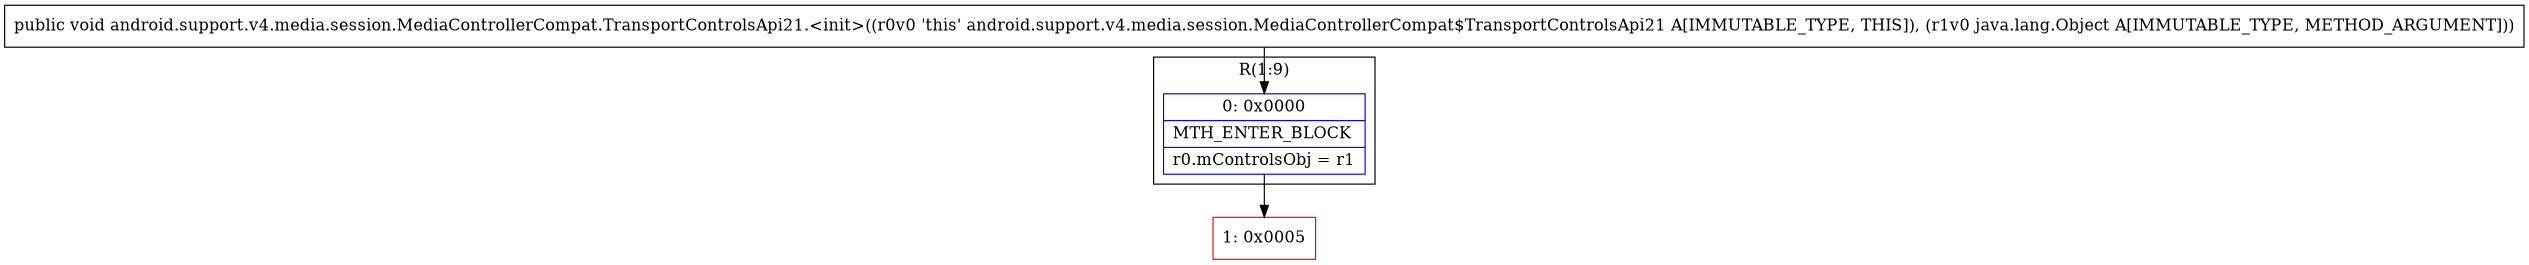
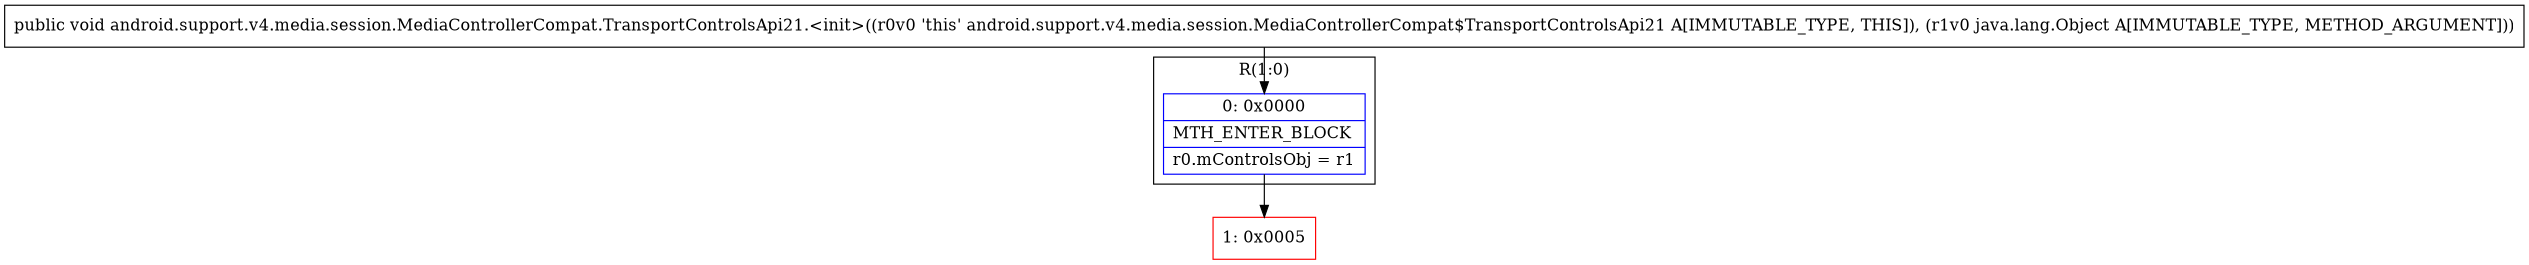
cluster "R(1:9)": label "R(1:9)" -> "R(1:0)"
